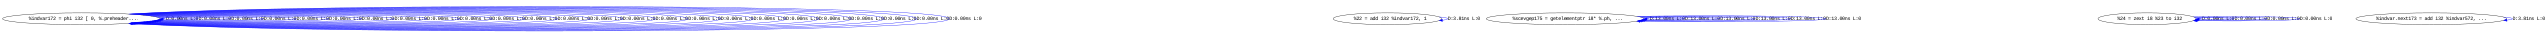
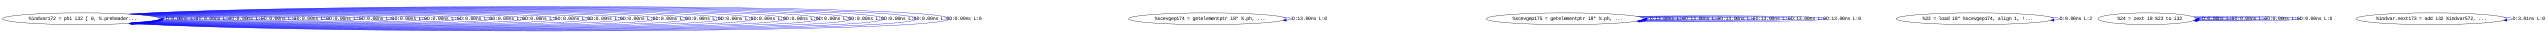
node "%scevgep174 = getelementptr i8* %.ph, ...": added
node "%22 = add i32 %indvar172, 1": removed
node "%23 = load i8* %scevgep174, align 1, !...": added
